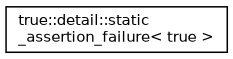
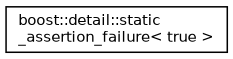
node "true::detail::static _assertion_failure< true >": label "true::detail::static _assertion_failure< true >" -> "boost::detail::static _assertion_failure< true >"
